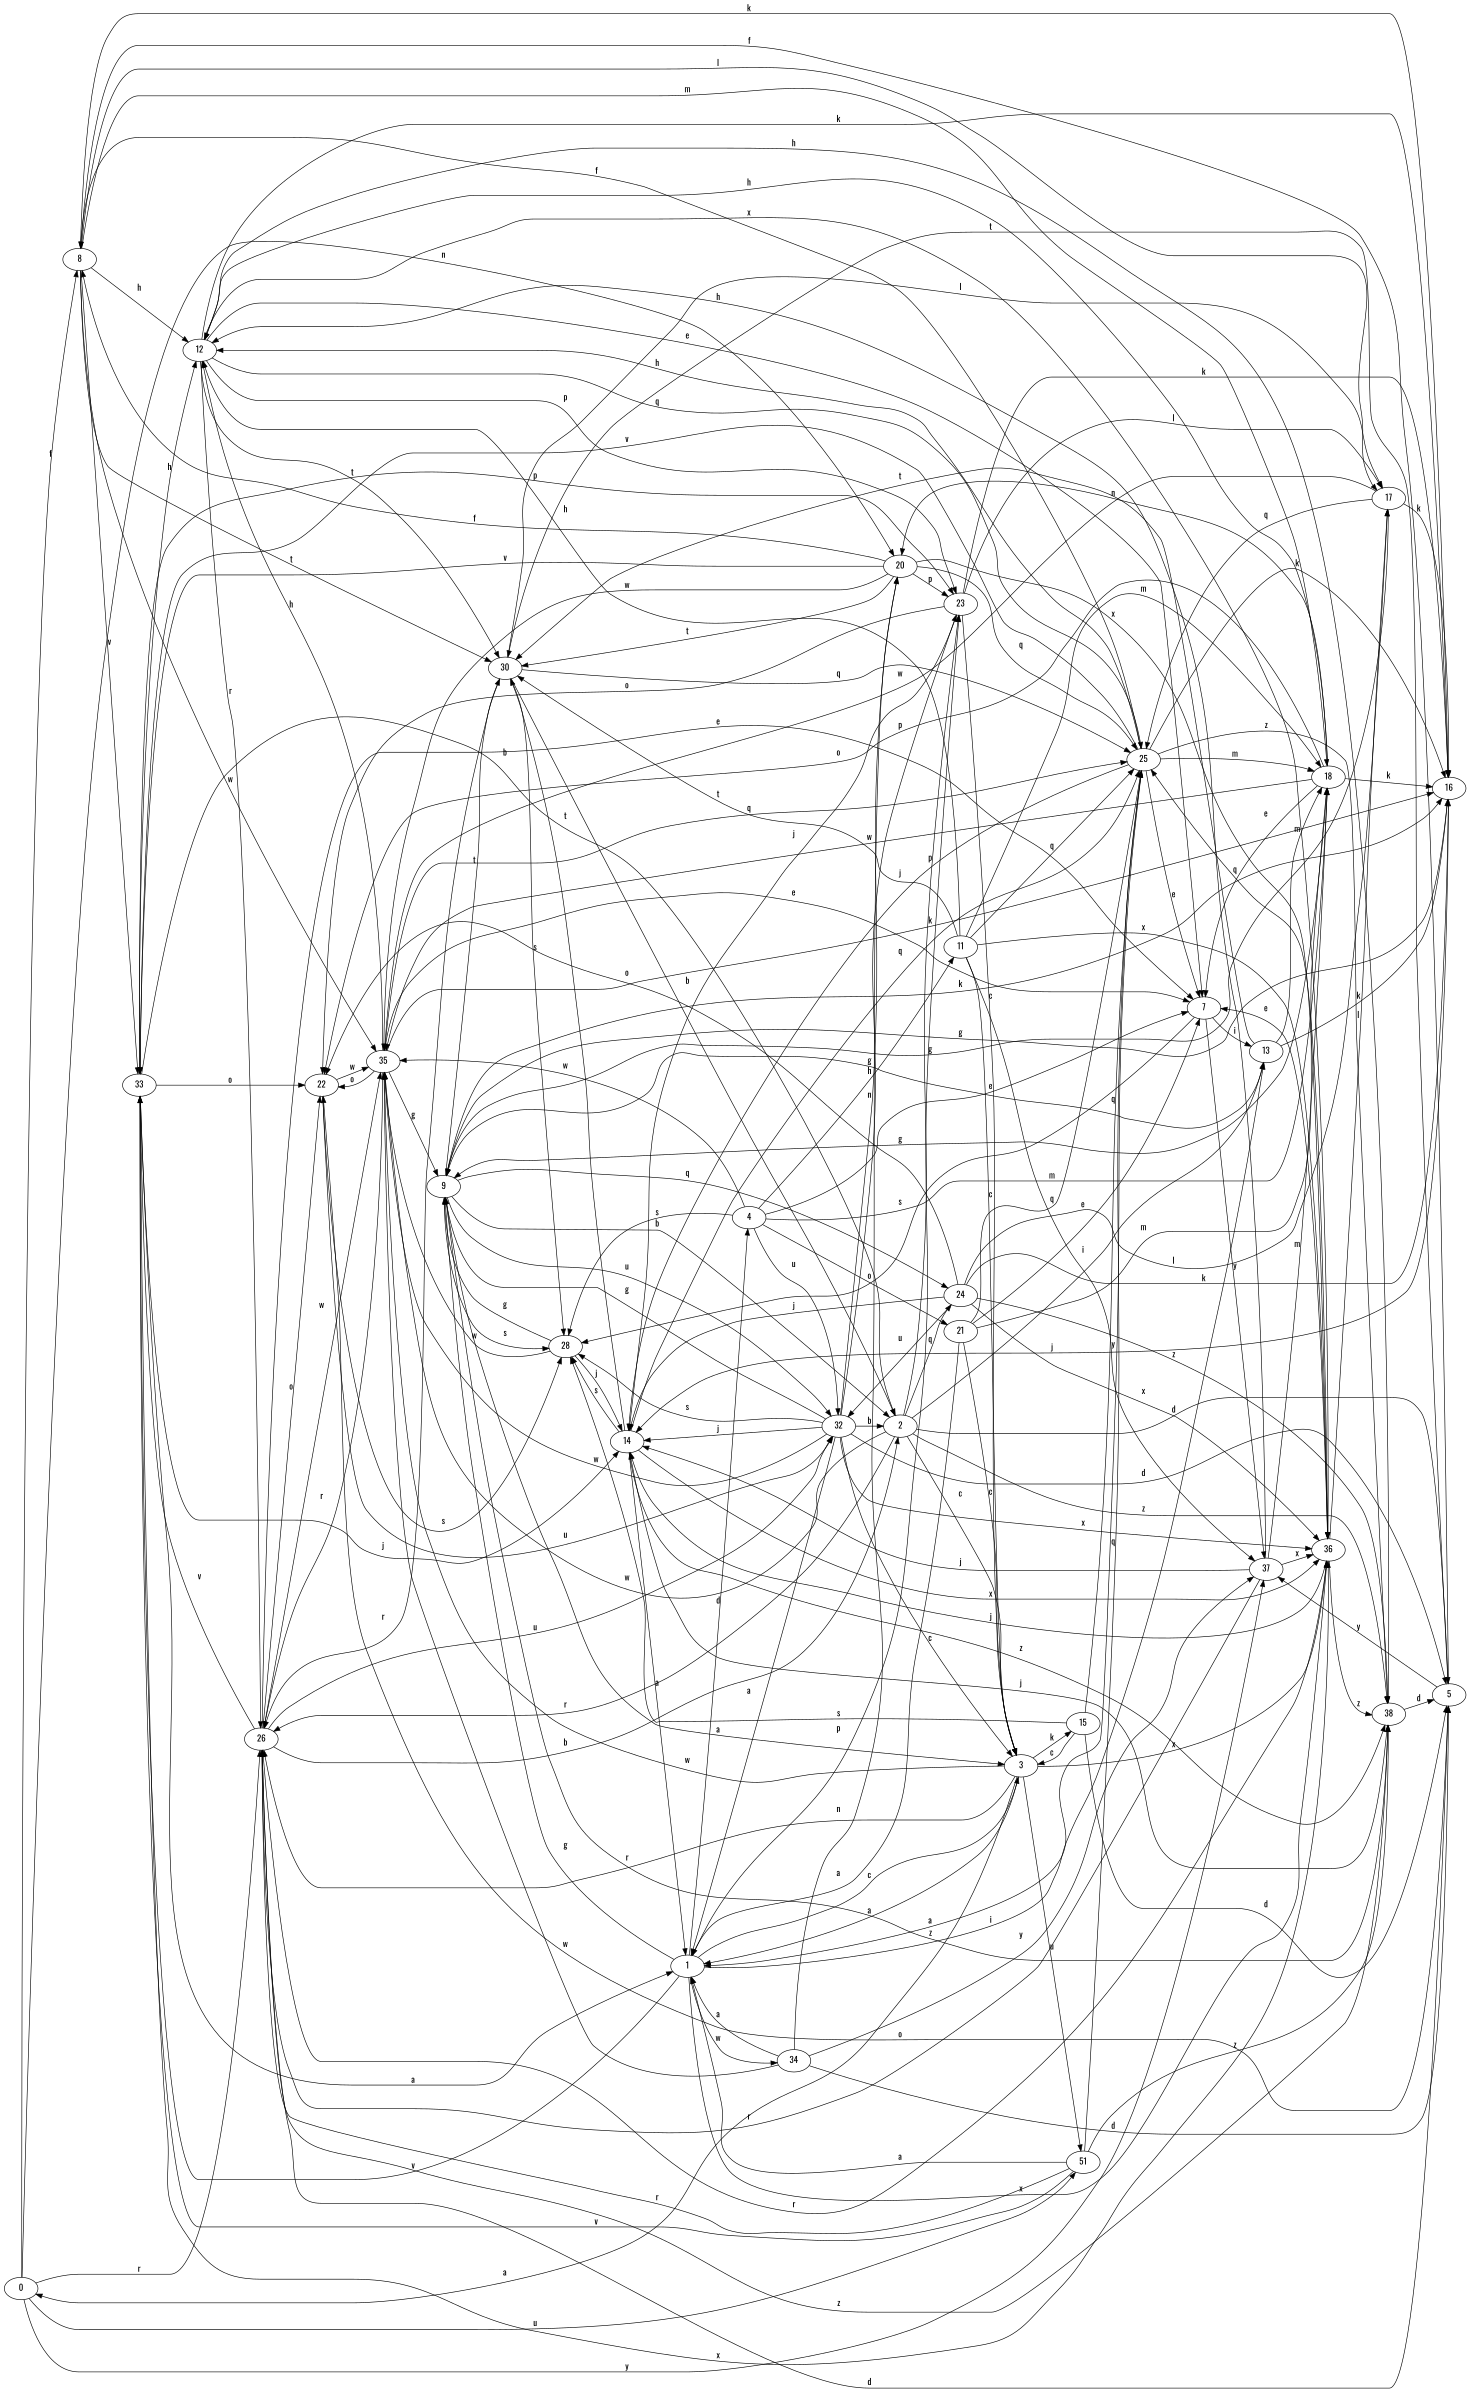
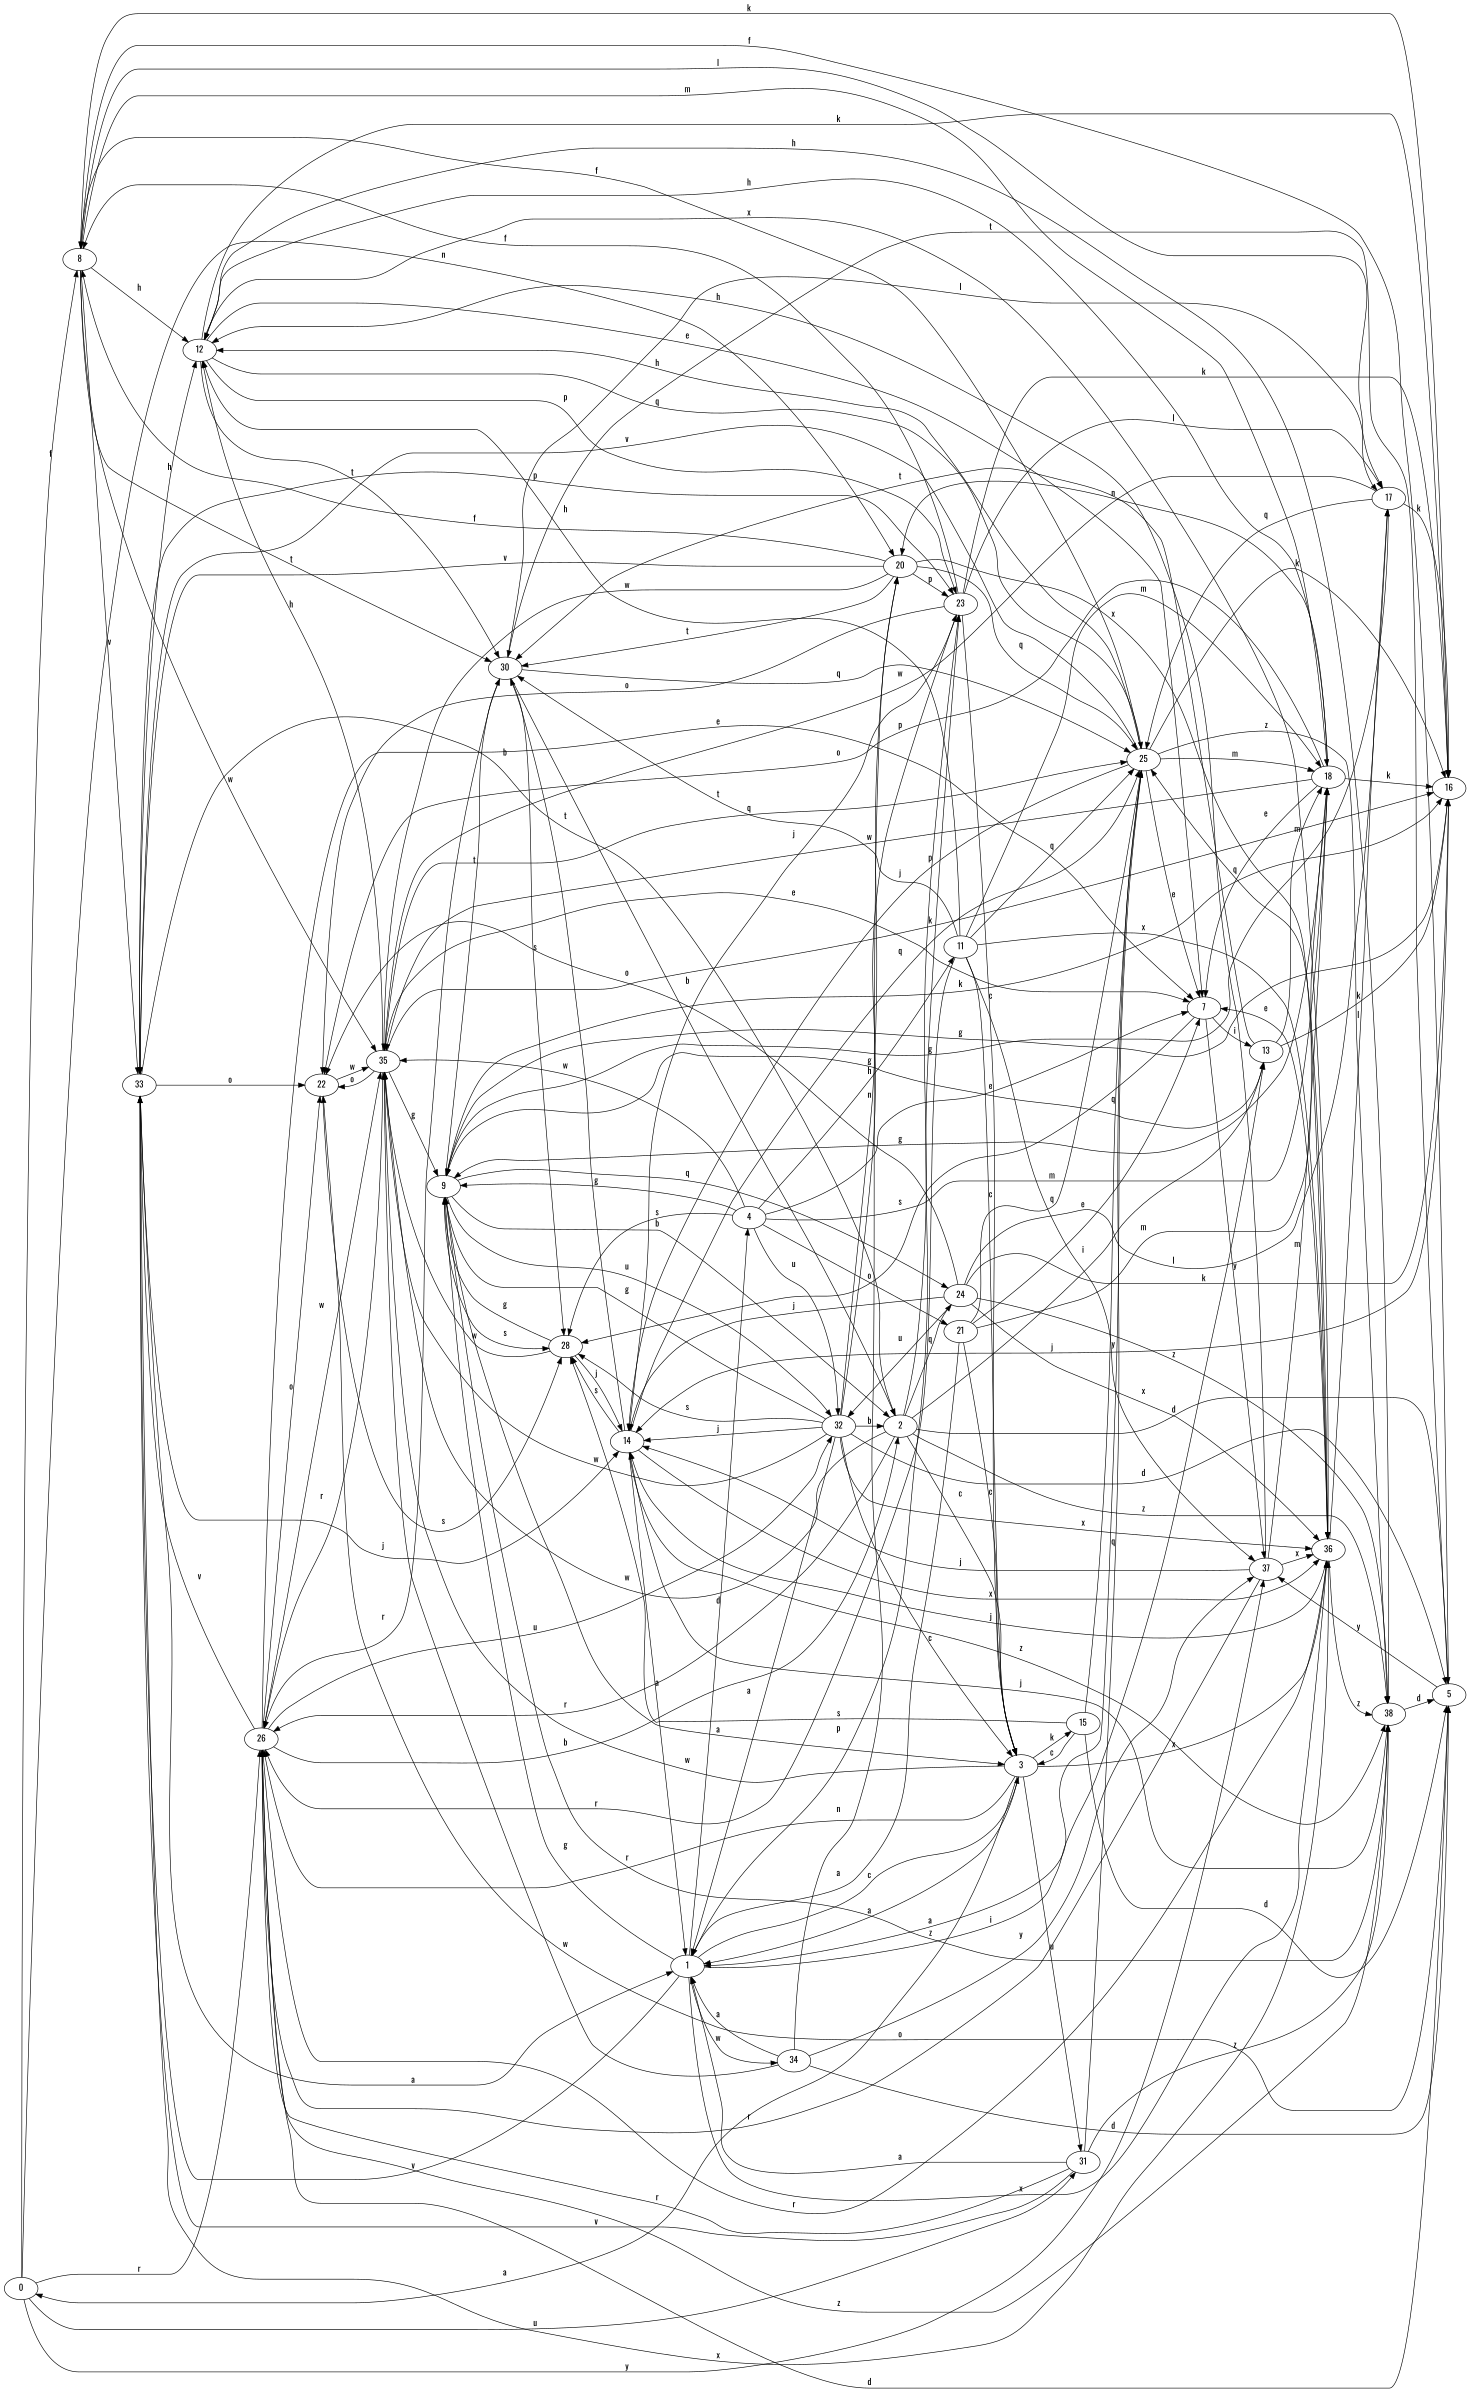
edge "23" -> "8": added, label "f"
edge "12" -> "26": now "11" -> "26"
edge "4" -> "9": added, label "g"
edge "22" -> "32": removed, label "u"
node "51": label "51" -> "31"
